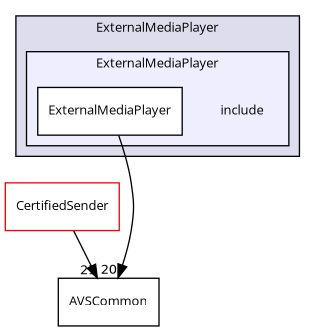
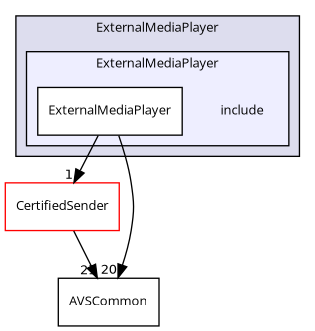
edge "ExternalMediaPlayer" -> "CertifiedSender": added
